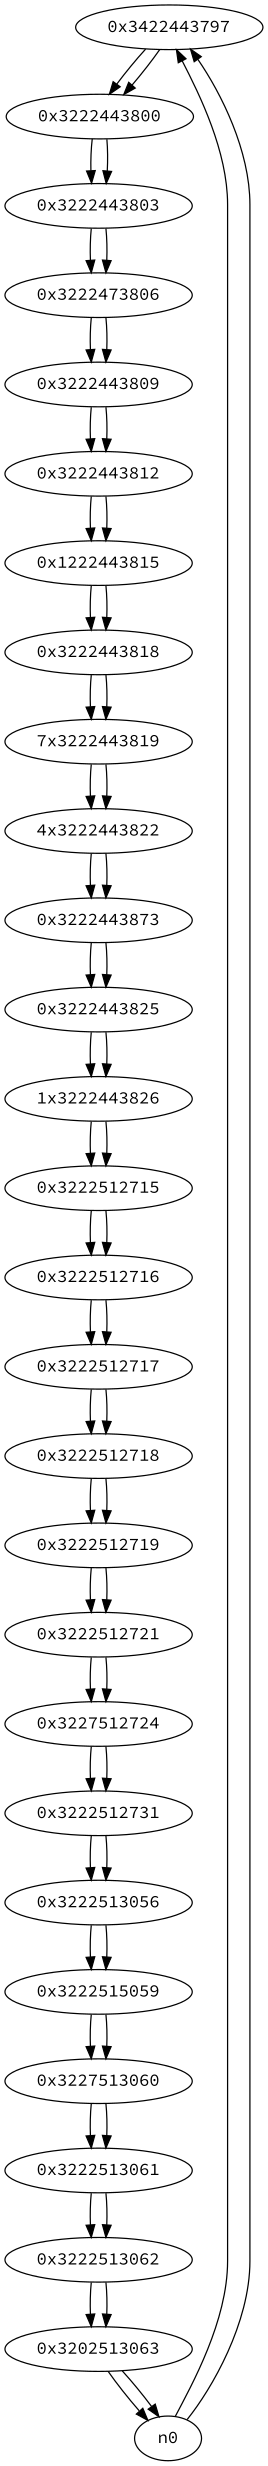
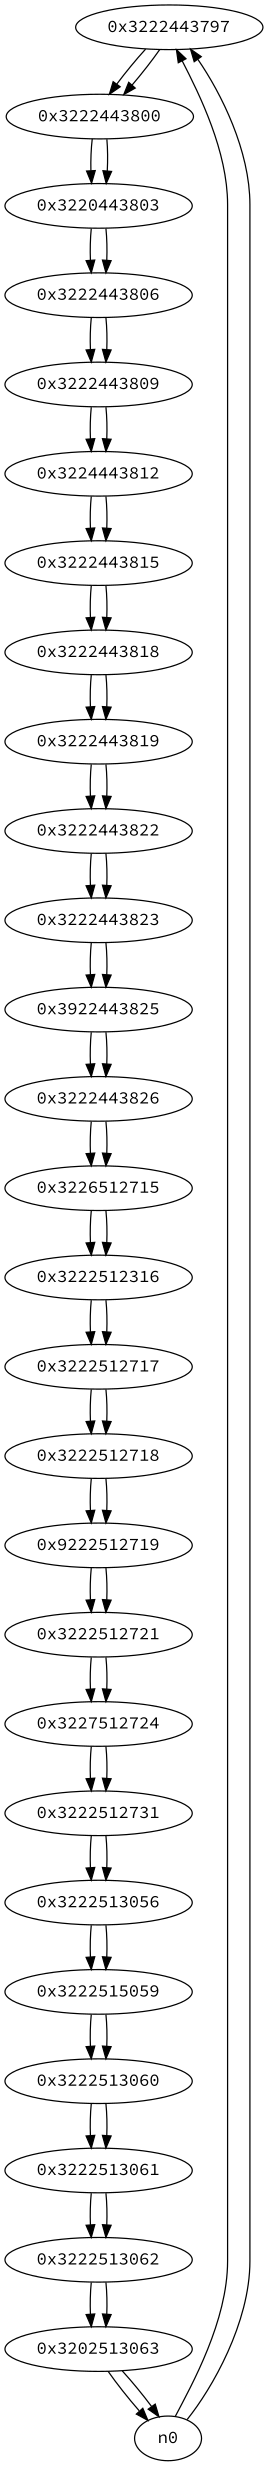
node "0x3422443797": label "0x3422443797" -> "0x3222443797"
node "0x3222443803": label "0x3222443803" -> "0x3220443803"
node "0x3222473806": label "0x3222473806" -> "0x3222443806"
node "0x3222443812": label "0x3222443812" -> "0x3224443812"
node "0x1222443815": label "0x1222443815" -> "0x3222443815"
node "7x3222443819": label "7x3222443819" -> "0x3222443819"
node "4x3222443822": label "4x3222443822" -> "0x3222443822"
node "0x3222443873": label "0x3222443873" -> "0x3222443823"
node "0x3222443825": label "0x3222443825" -> "0x3922443825"
node "1x3222443826": label "1x3222443826" -> "0x3222443826"
node "0x3222512715": label "0x3222512715" -> "0x3226512715"
node "0x3222512716": label "0x3222512716" -> "0x3222512316"
node "0x3222512719": label "0x3222512719" -> "0x9222512719"
node "0x3227513060": label "0x3227513060" -> "0x3222513060"
